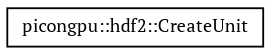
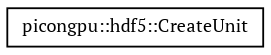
node "picongpu::hdf2::CreateUnit": label "picongpu::hdf2::CreateUnit" -> "picongpu::hdf5::CreateUnit"
